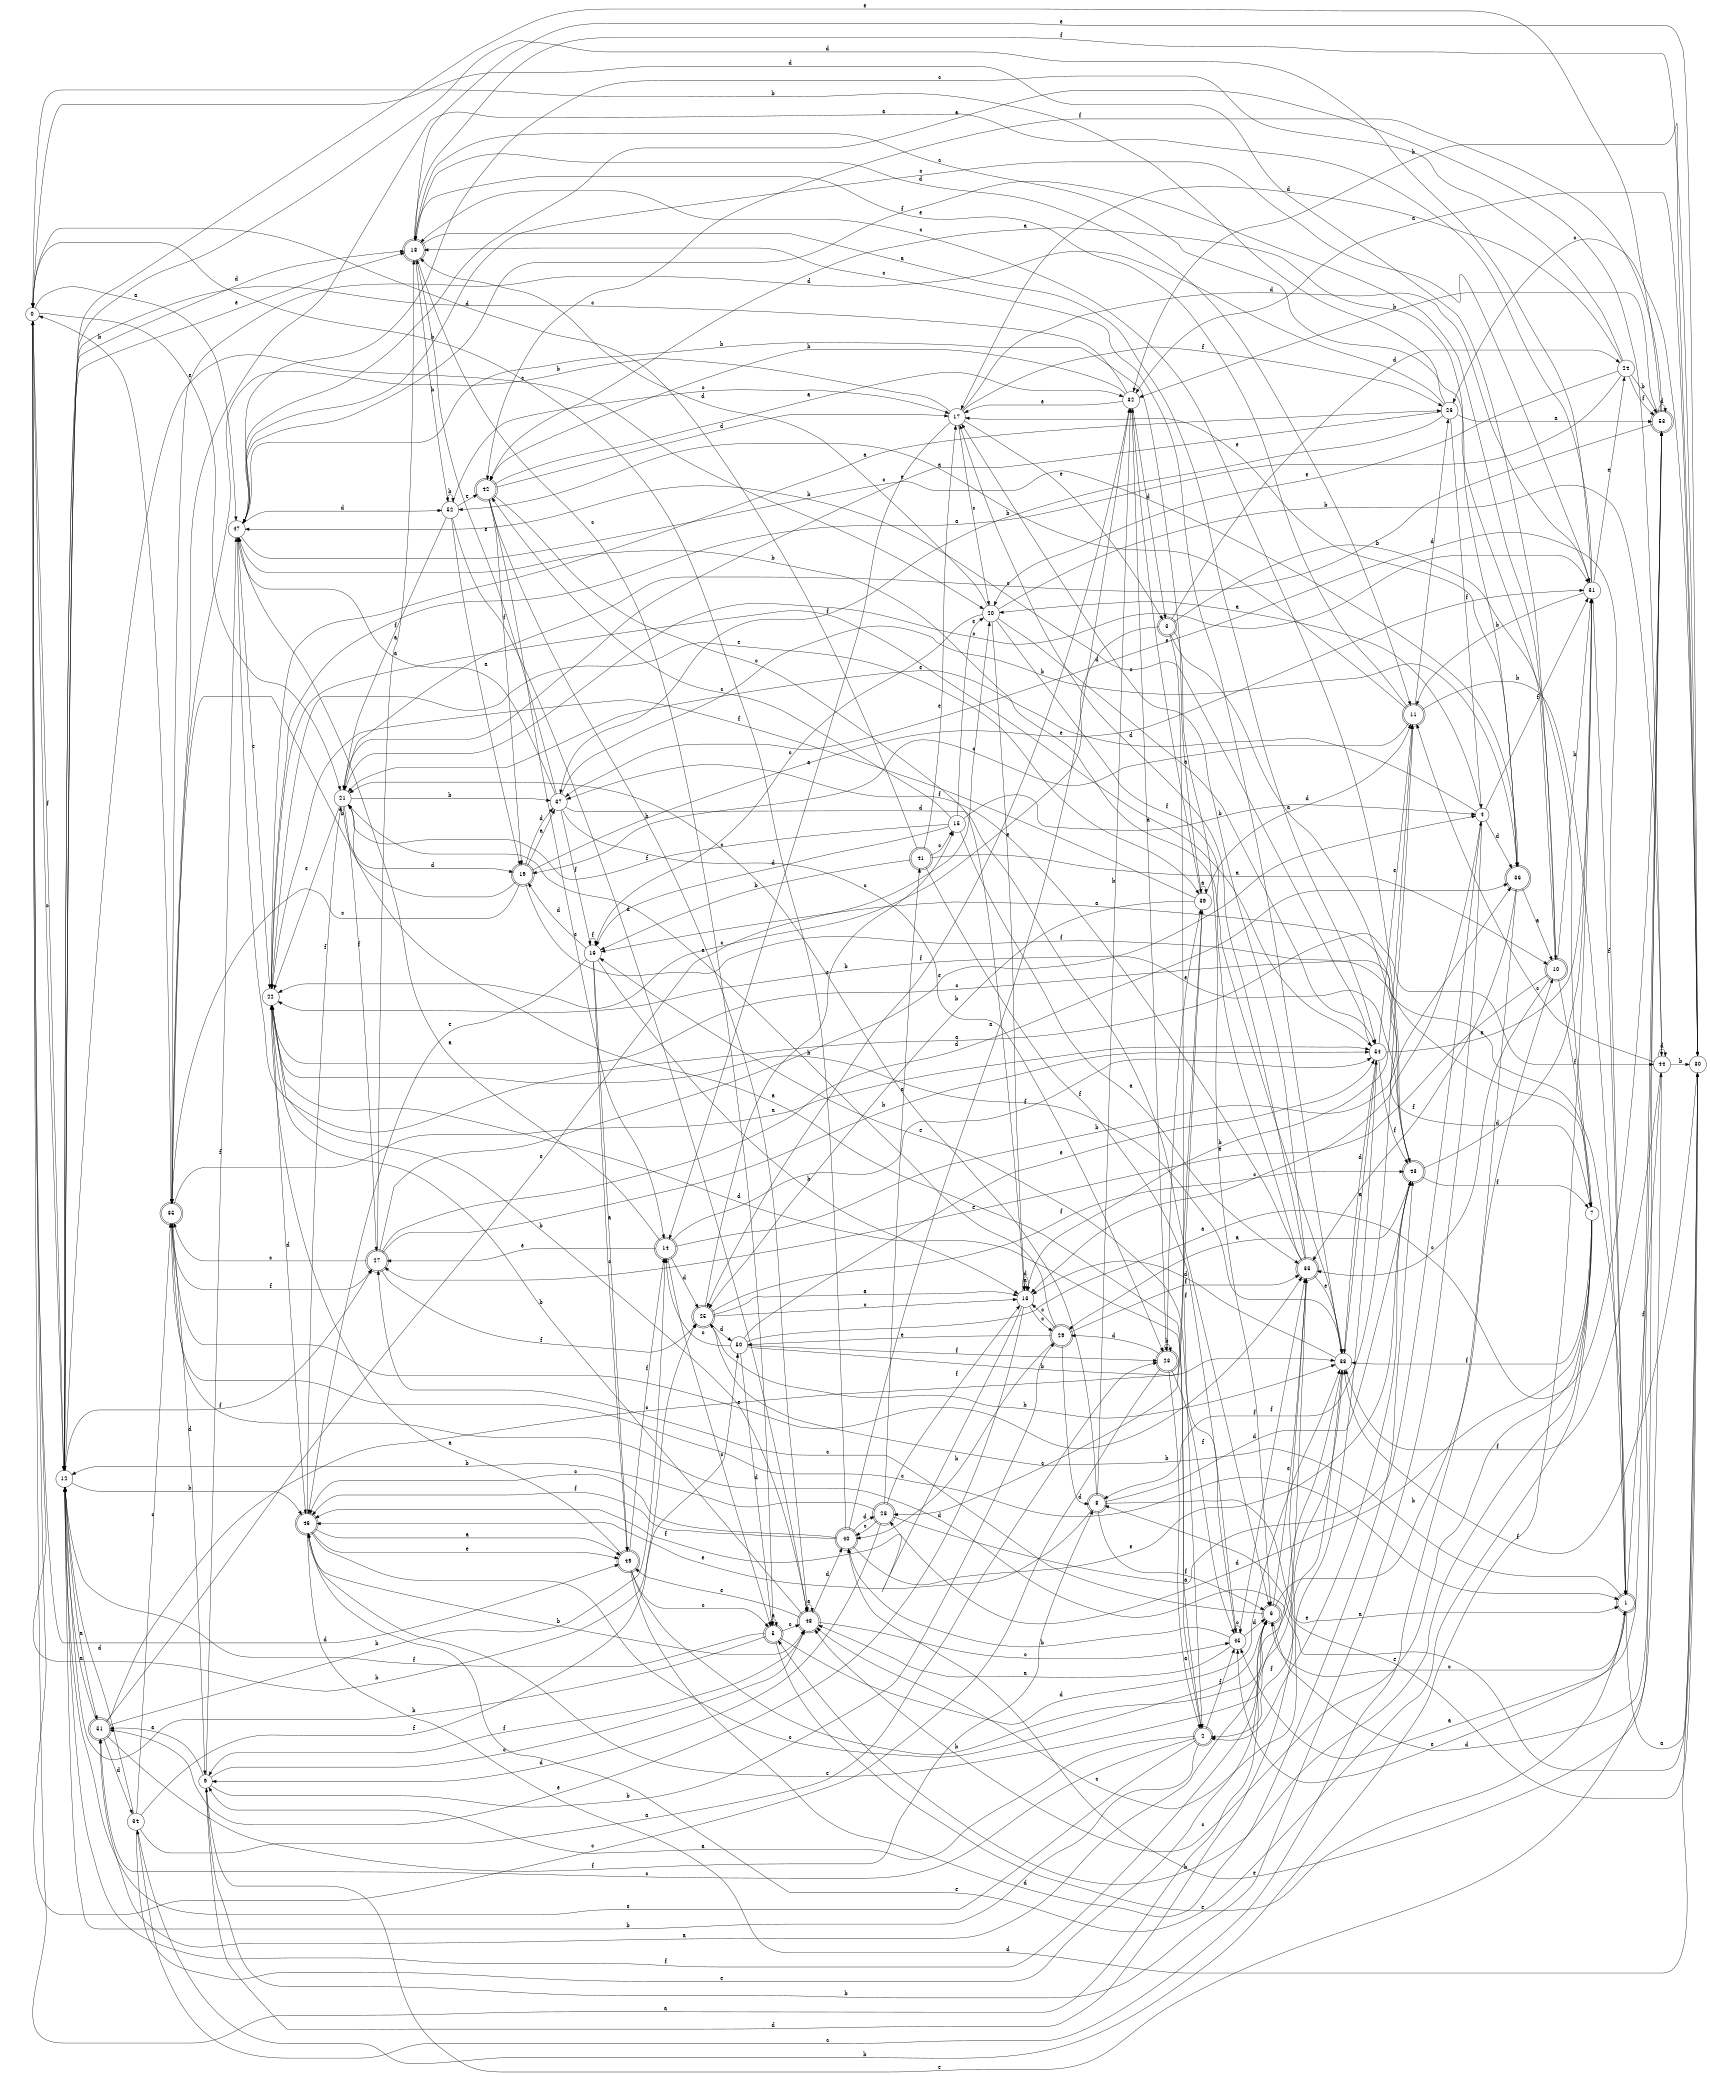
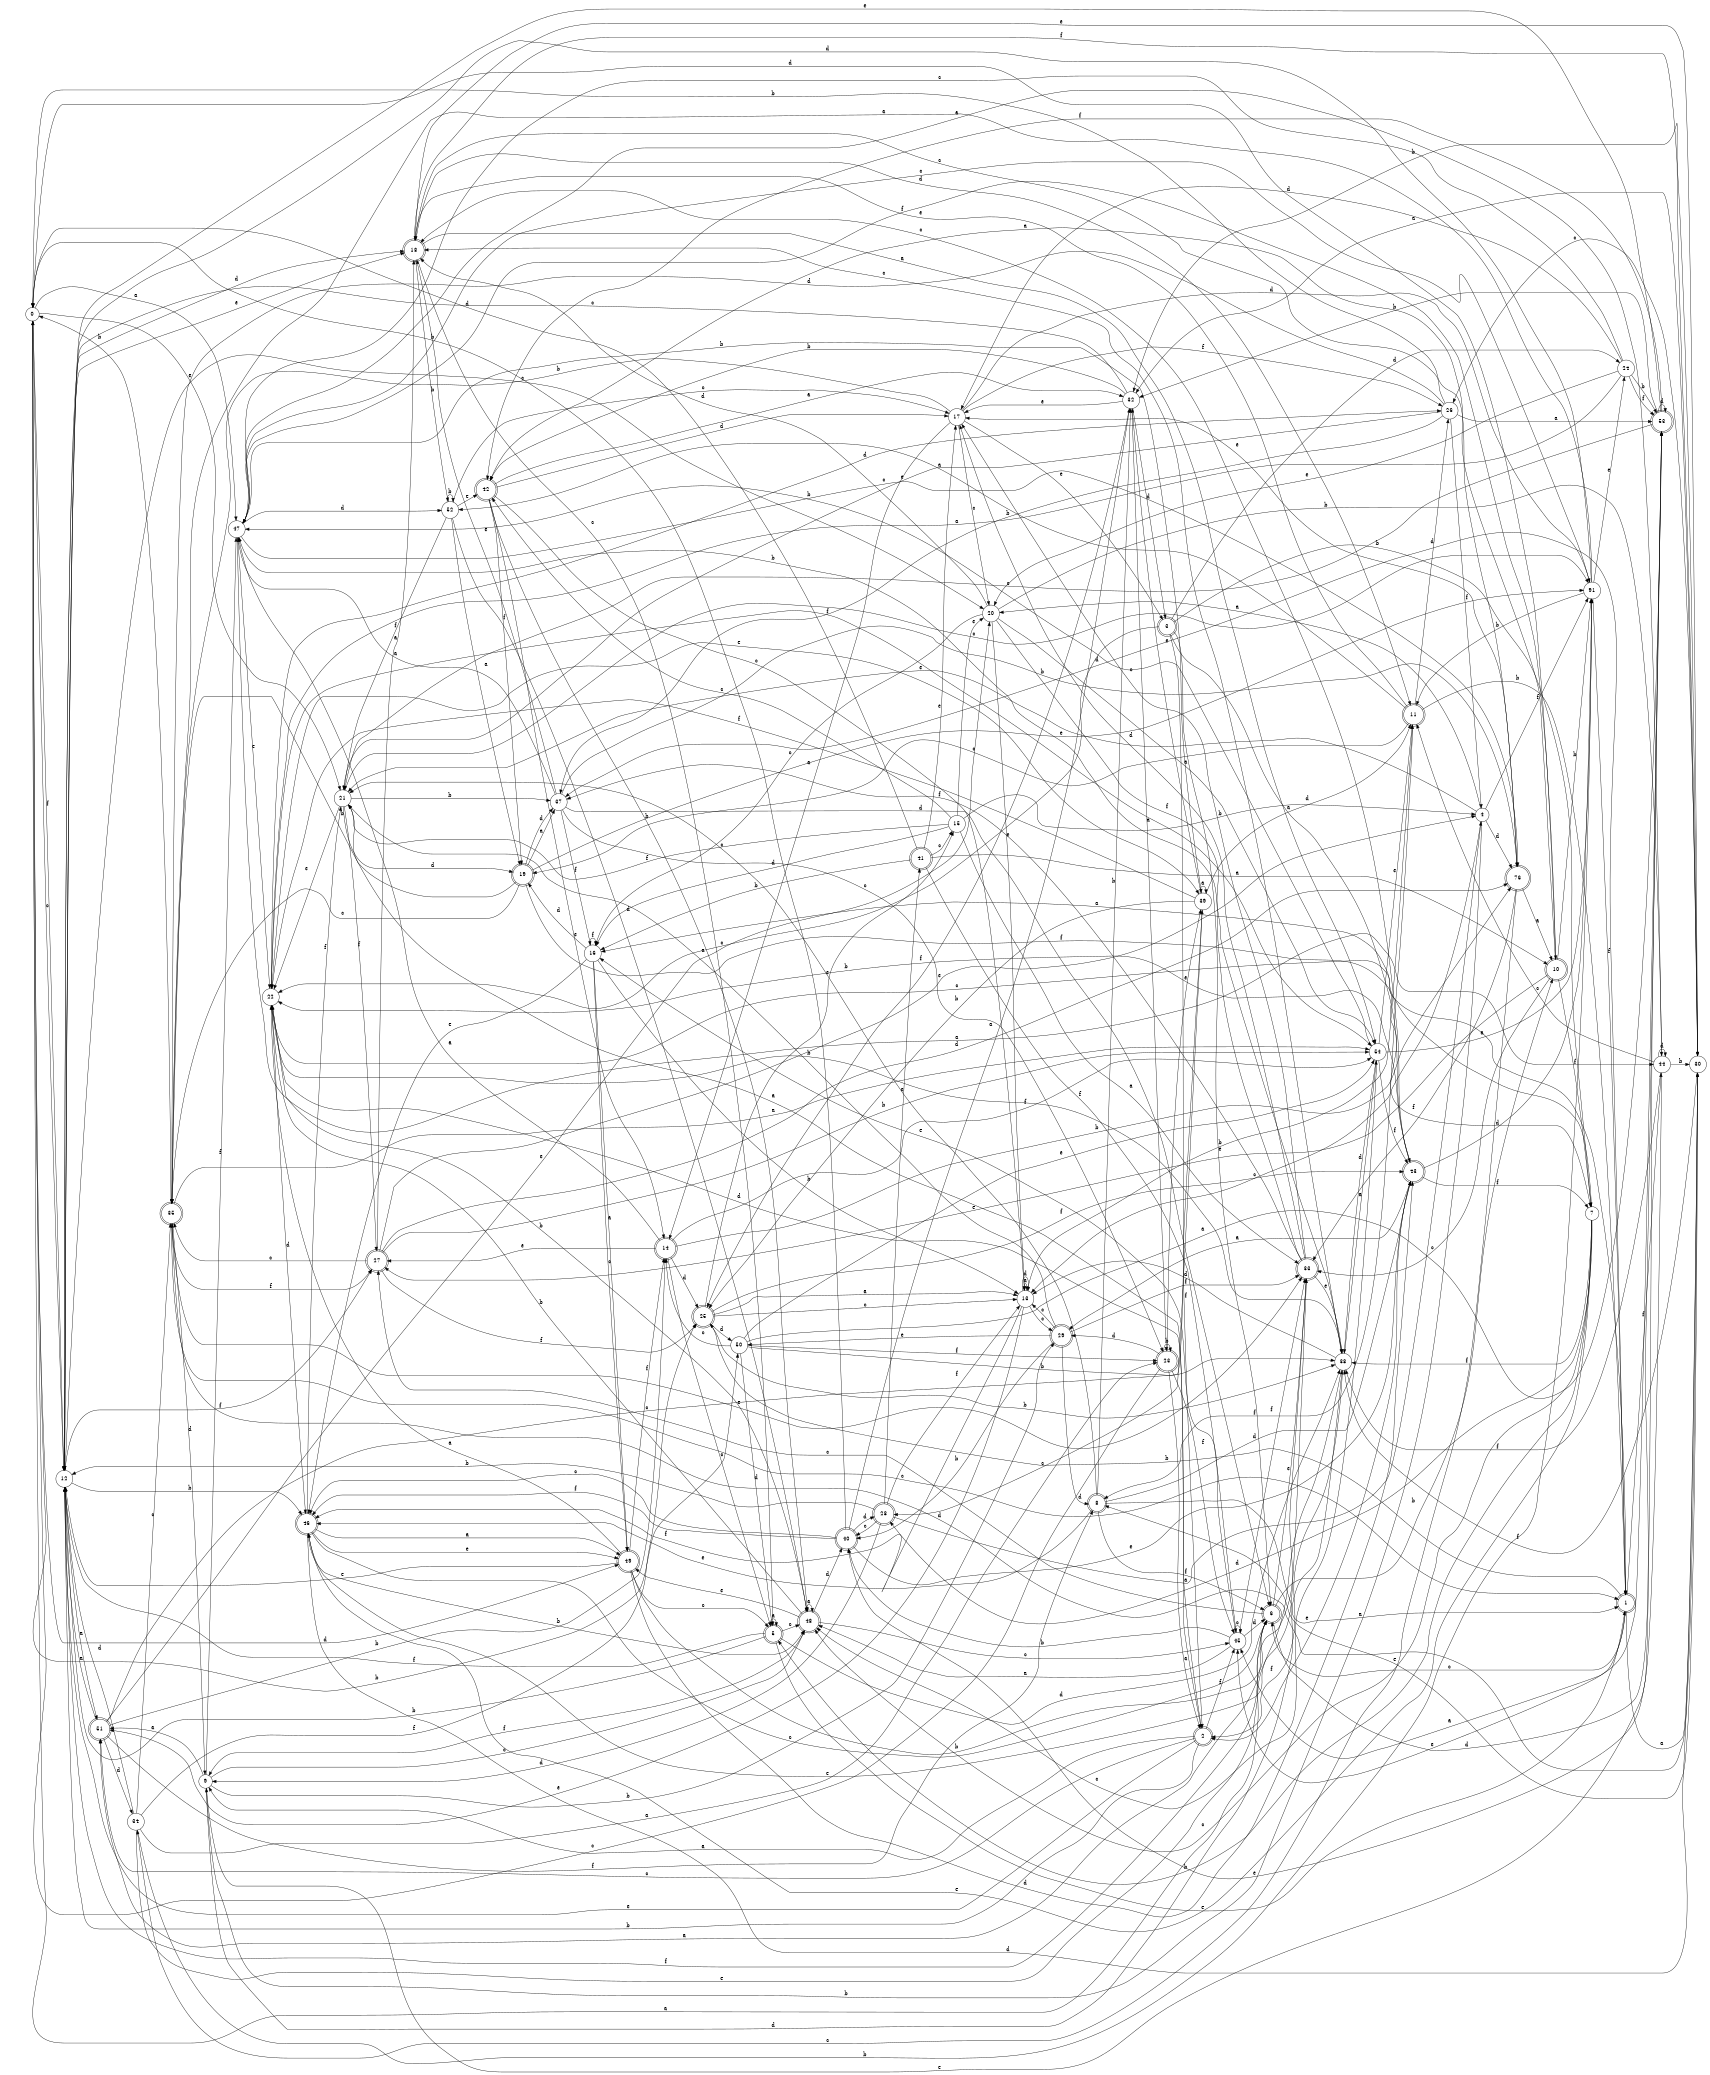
edge "22" -> "26": label "a" -> "d"
node "31": label "31" -> "91"
node "36": label "36" -> "76"
edge "49" -> "12": added, label "e"
